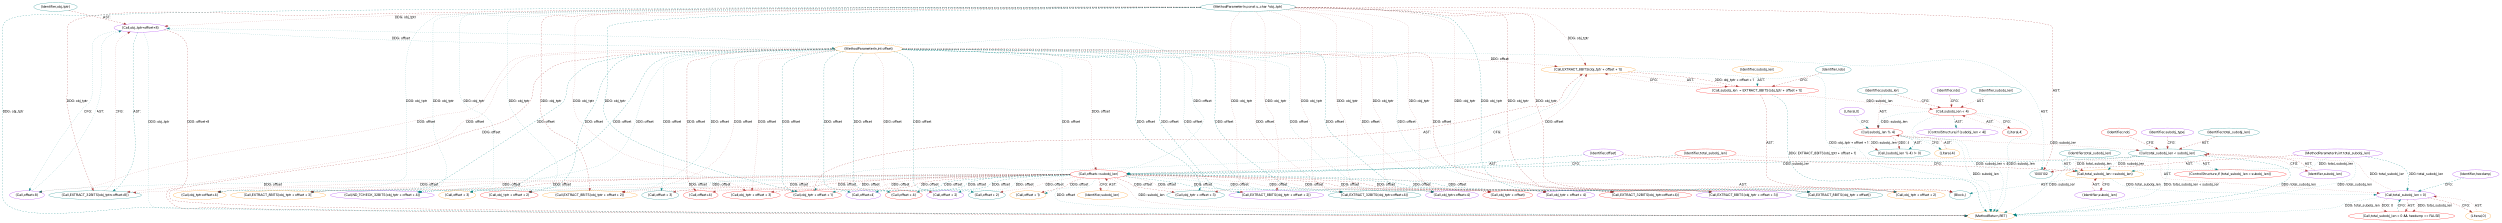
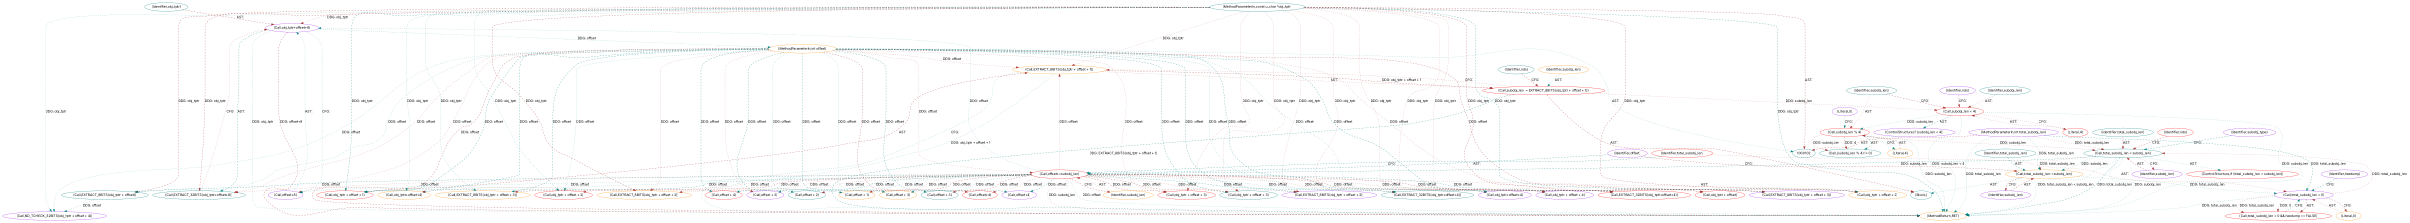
edge "(MethodParameterIn,int offset)" -> "(Call,obj_tptr + offset)": removed, label "DDG: offset"
edge "(MethodParameterIn,const u_char *obj_tptr)" -> "(Call,obj_tptr + offset)": style dotted -> dashed
edge "(Identifier,subobj_type)" -> "(Call,total_subobj_len < subobj_len)": color brown -> teal
edge "(MethodParameterIn,int total_subobj_len)" -> "(Call,total_subobj_len < subobj_len)": added, label "DDG: total_subobj_len"
edge "(Call,offset+=subobj_len)" -> "(Call,ND_TCHECK_32BITS(obj_tptr + offset + 4))": now "(Call,EXTRACT_8BITS(obj_tptr + offset))" -> "(Call,ND_TCHECK_32BITS(obj_tptr + offset + 4))"
